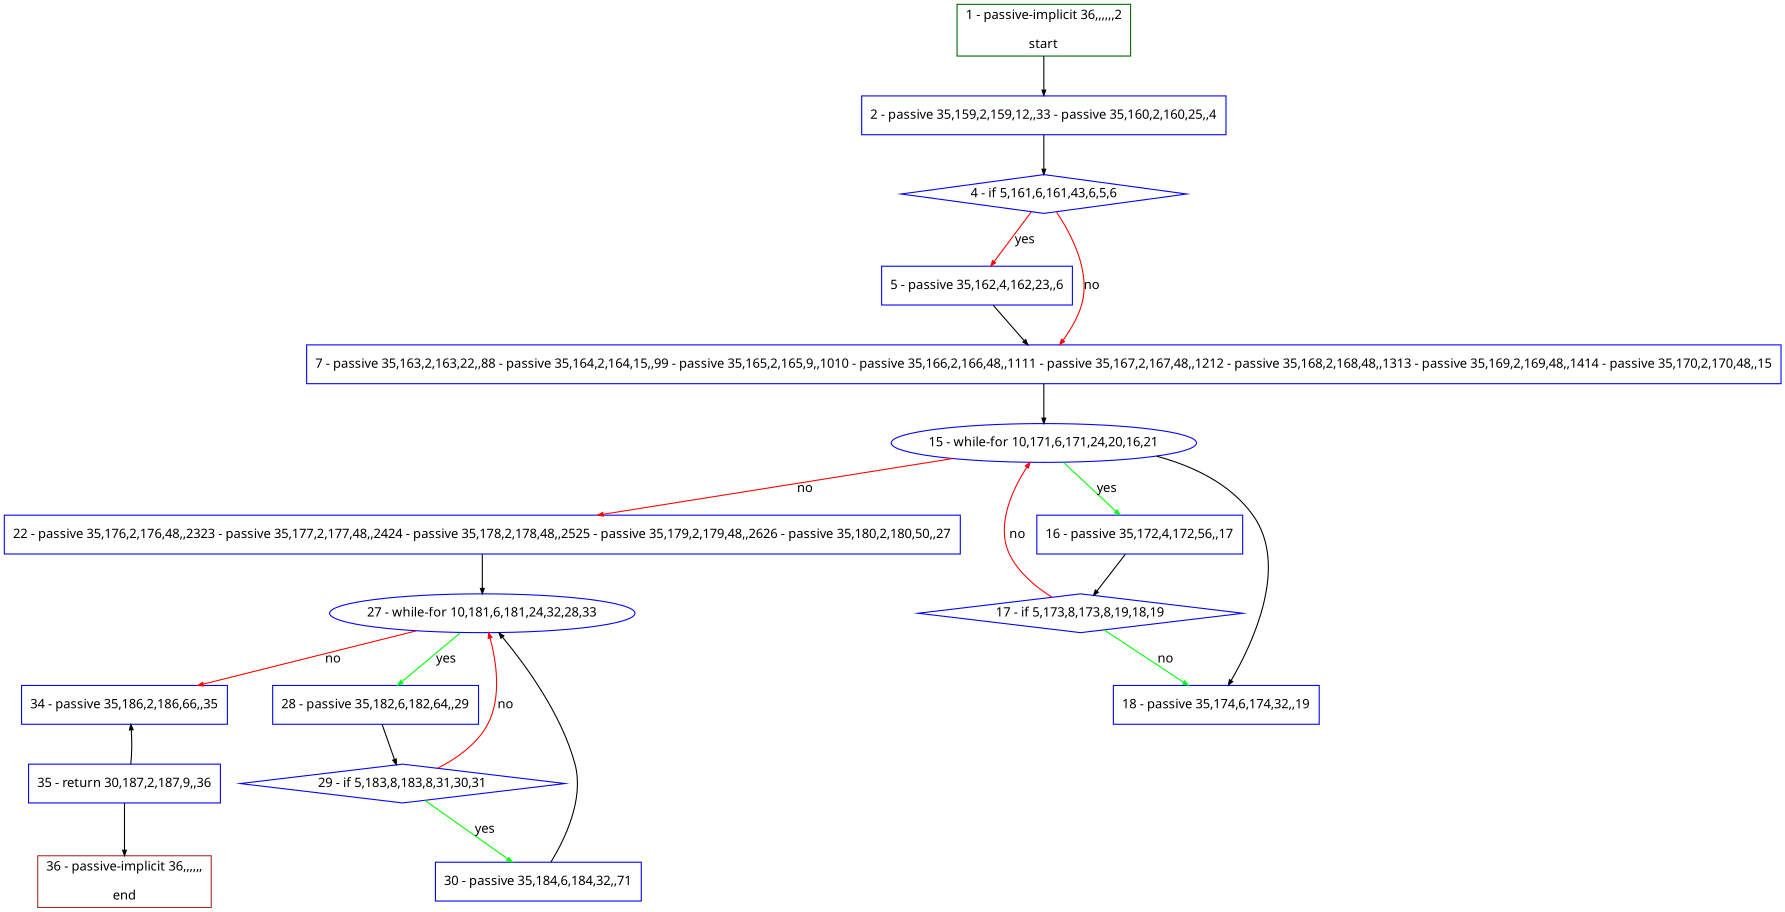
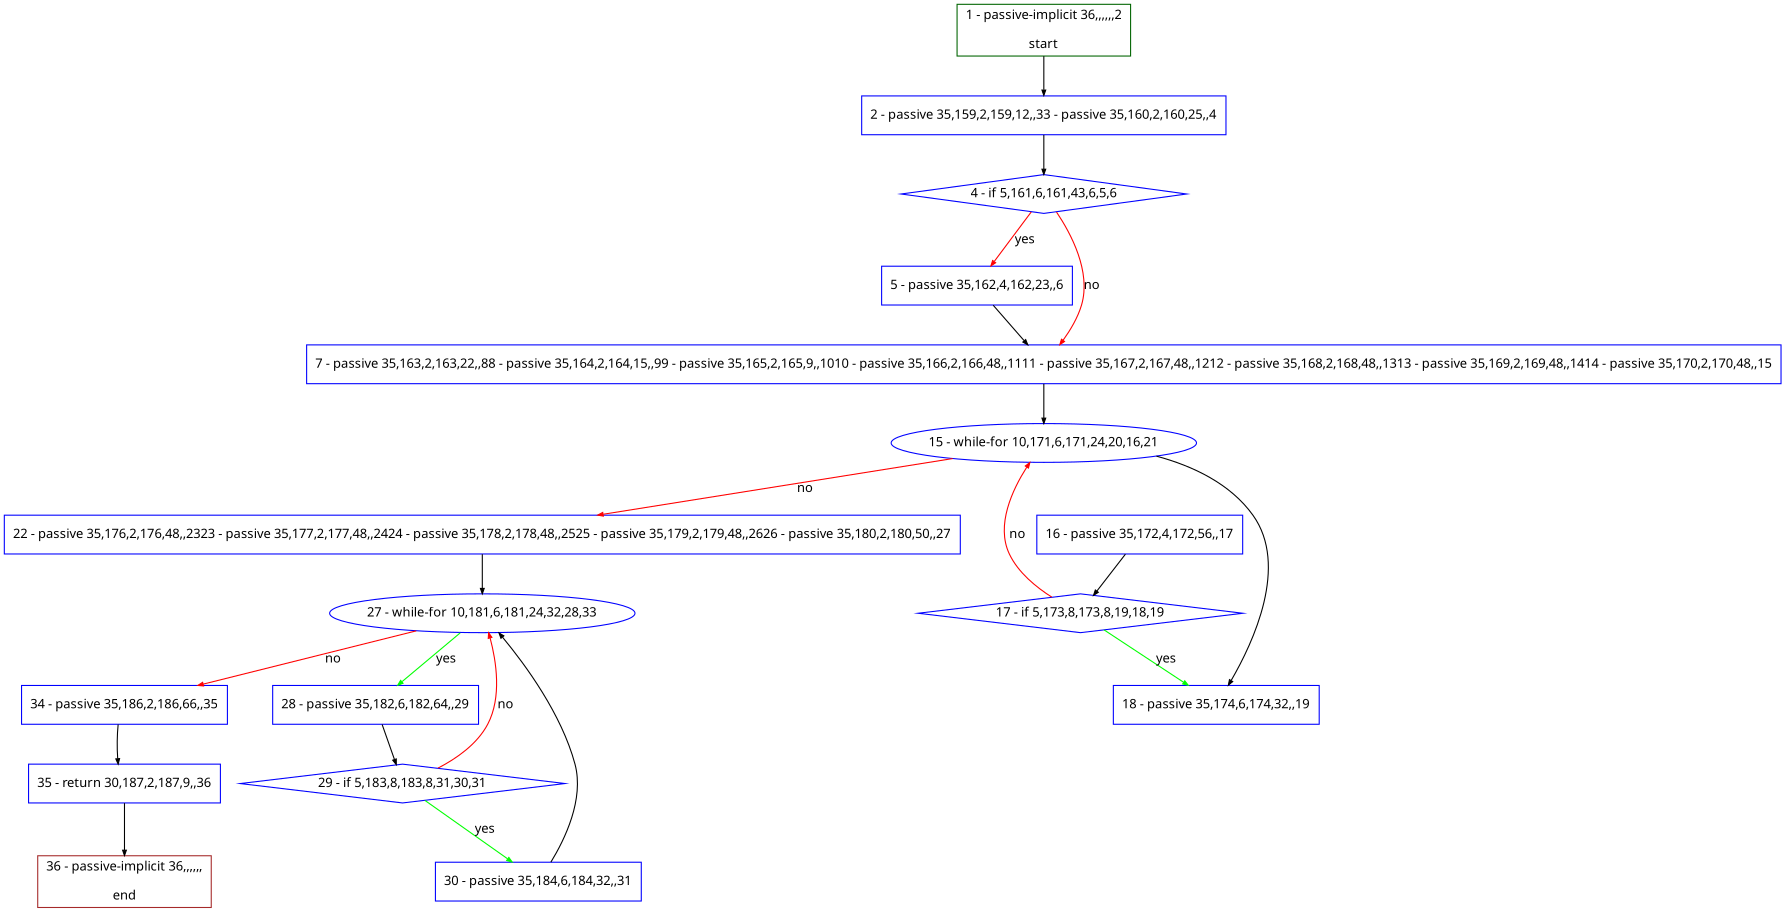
edge "15 - while-for 10,171,6,171,24,20,16,21" -> "16 - passive 35,172,4,172,56,,17": removed, label "yes"
edge "17 - if 5,173,8,173,8,19,18,19" -> "18 - passive 35,174,6,174,32,,19": label "no" -> "yes"
edge "35 - return 30,187,2,187,9,,36" -> "34 - passive 35,186,2,186,66,,35": reversed
node "30 - passive 35,184,6,184,32,,71": label "30 - passive 35,184,6,184,32,,71" -> "30 - passive 35,184,6,184,32,,31"
